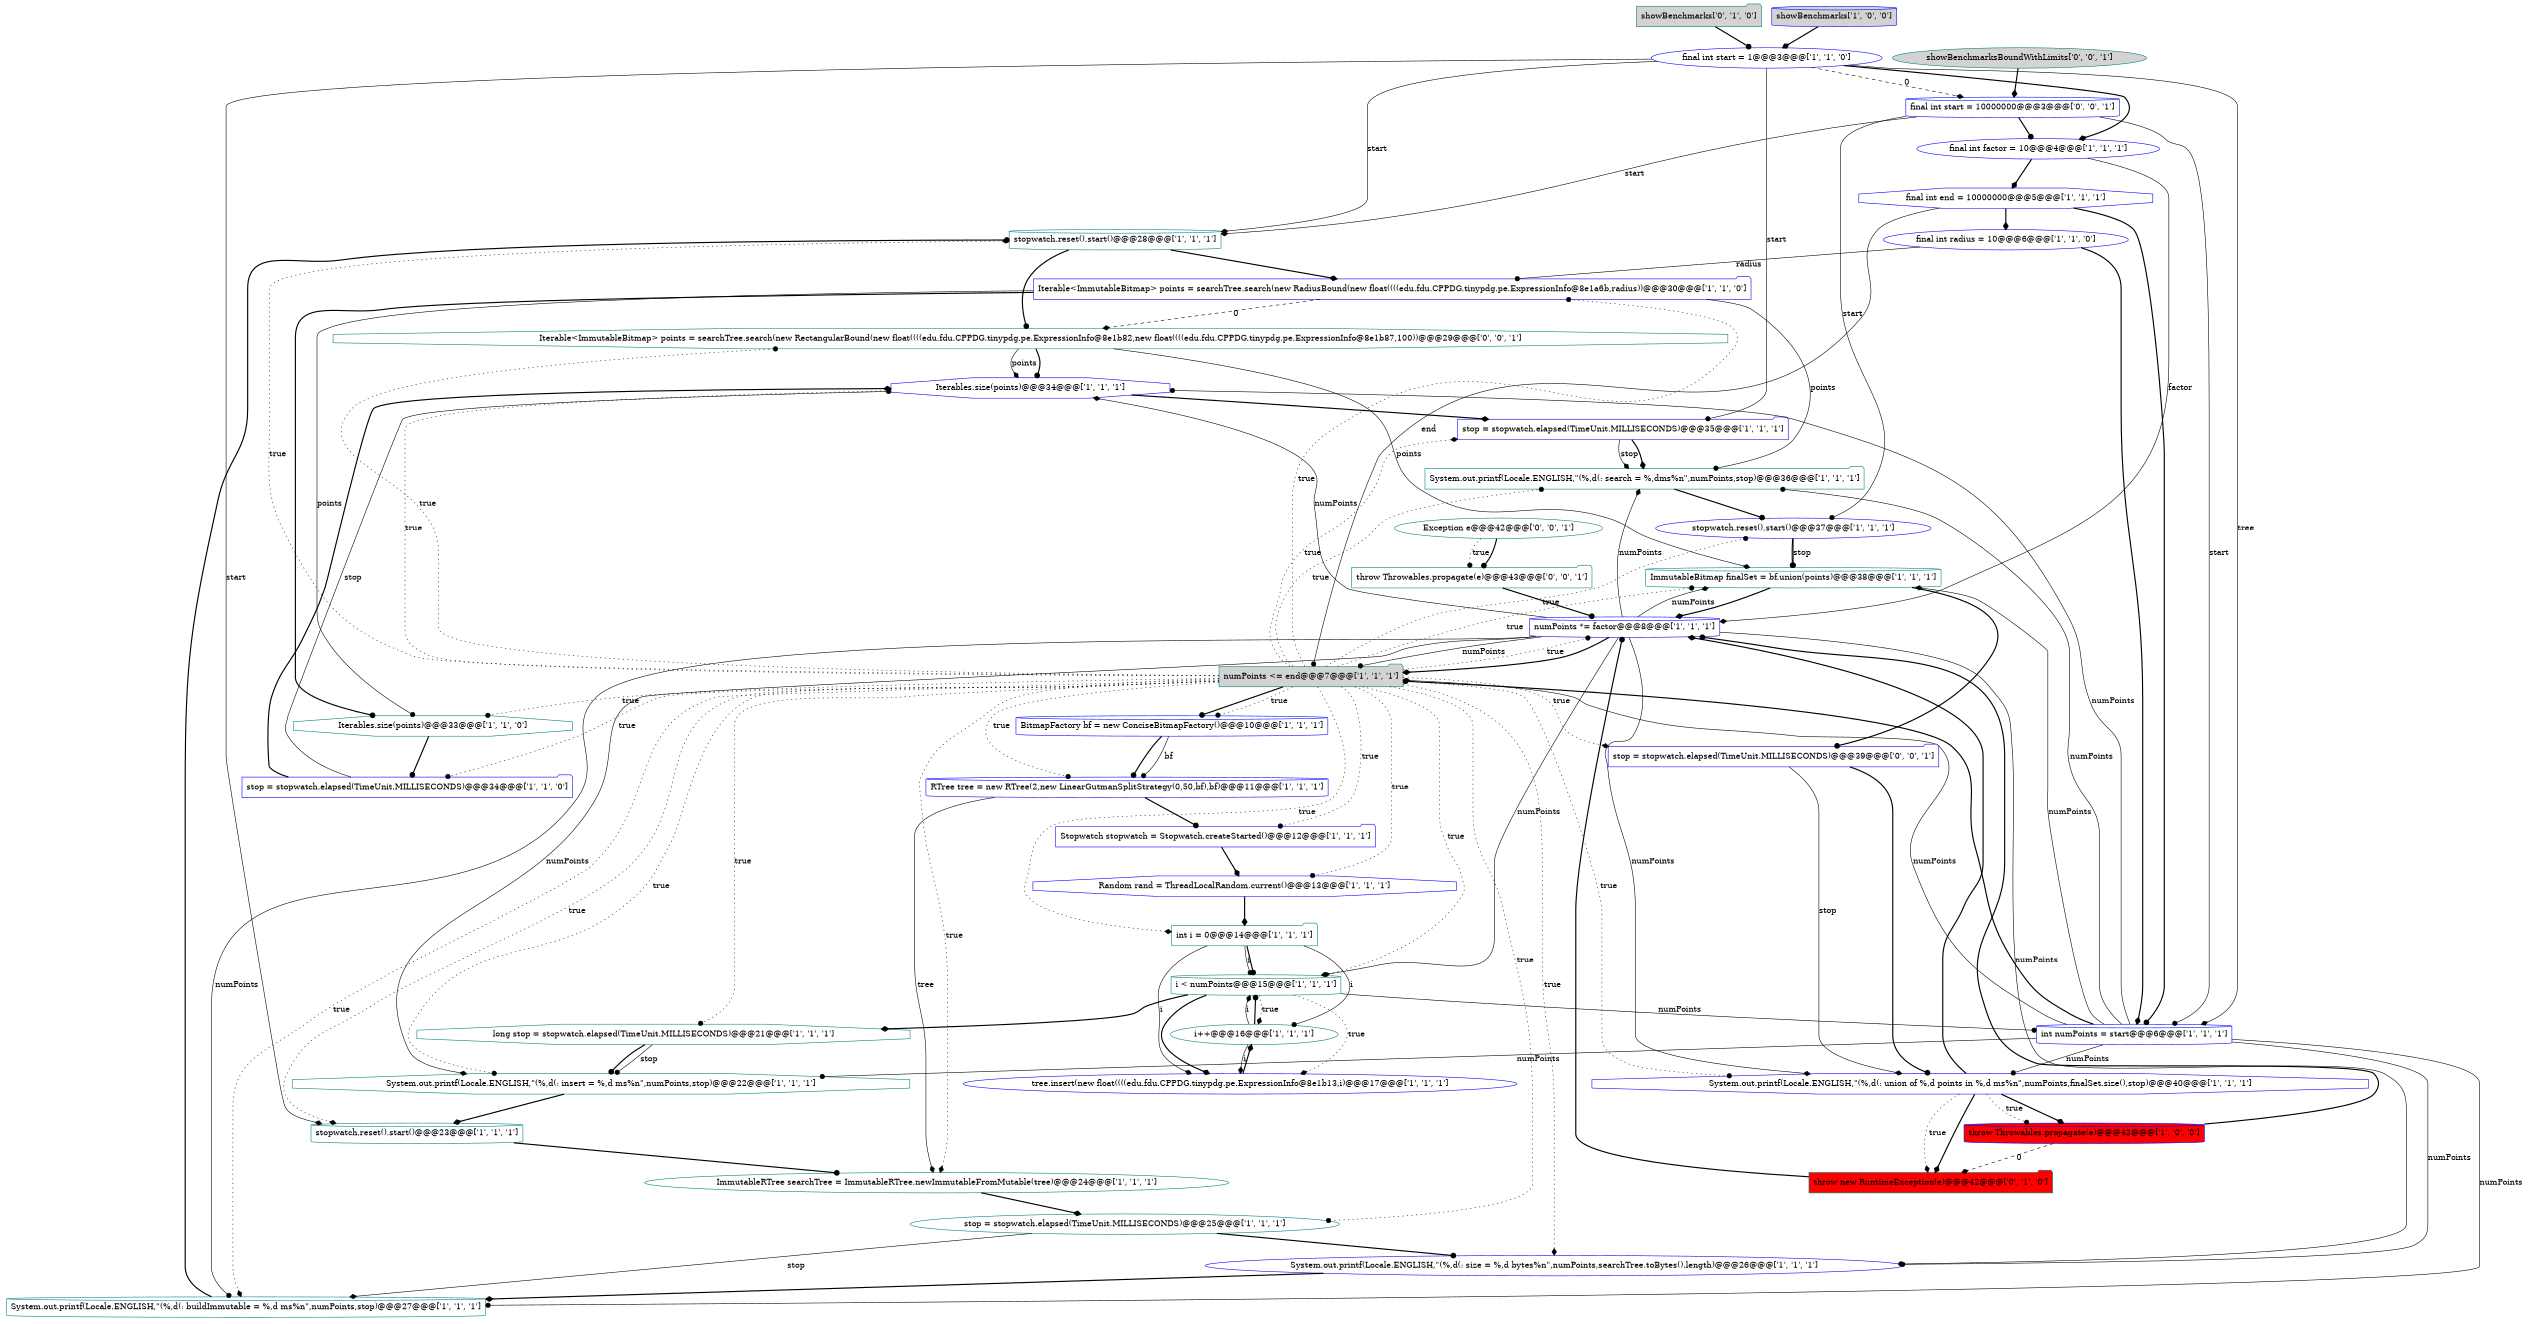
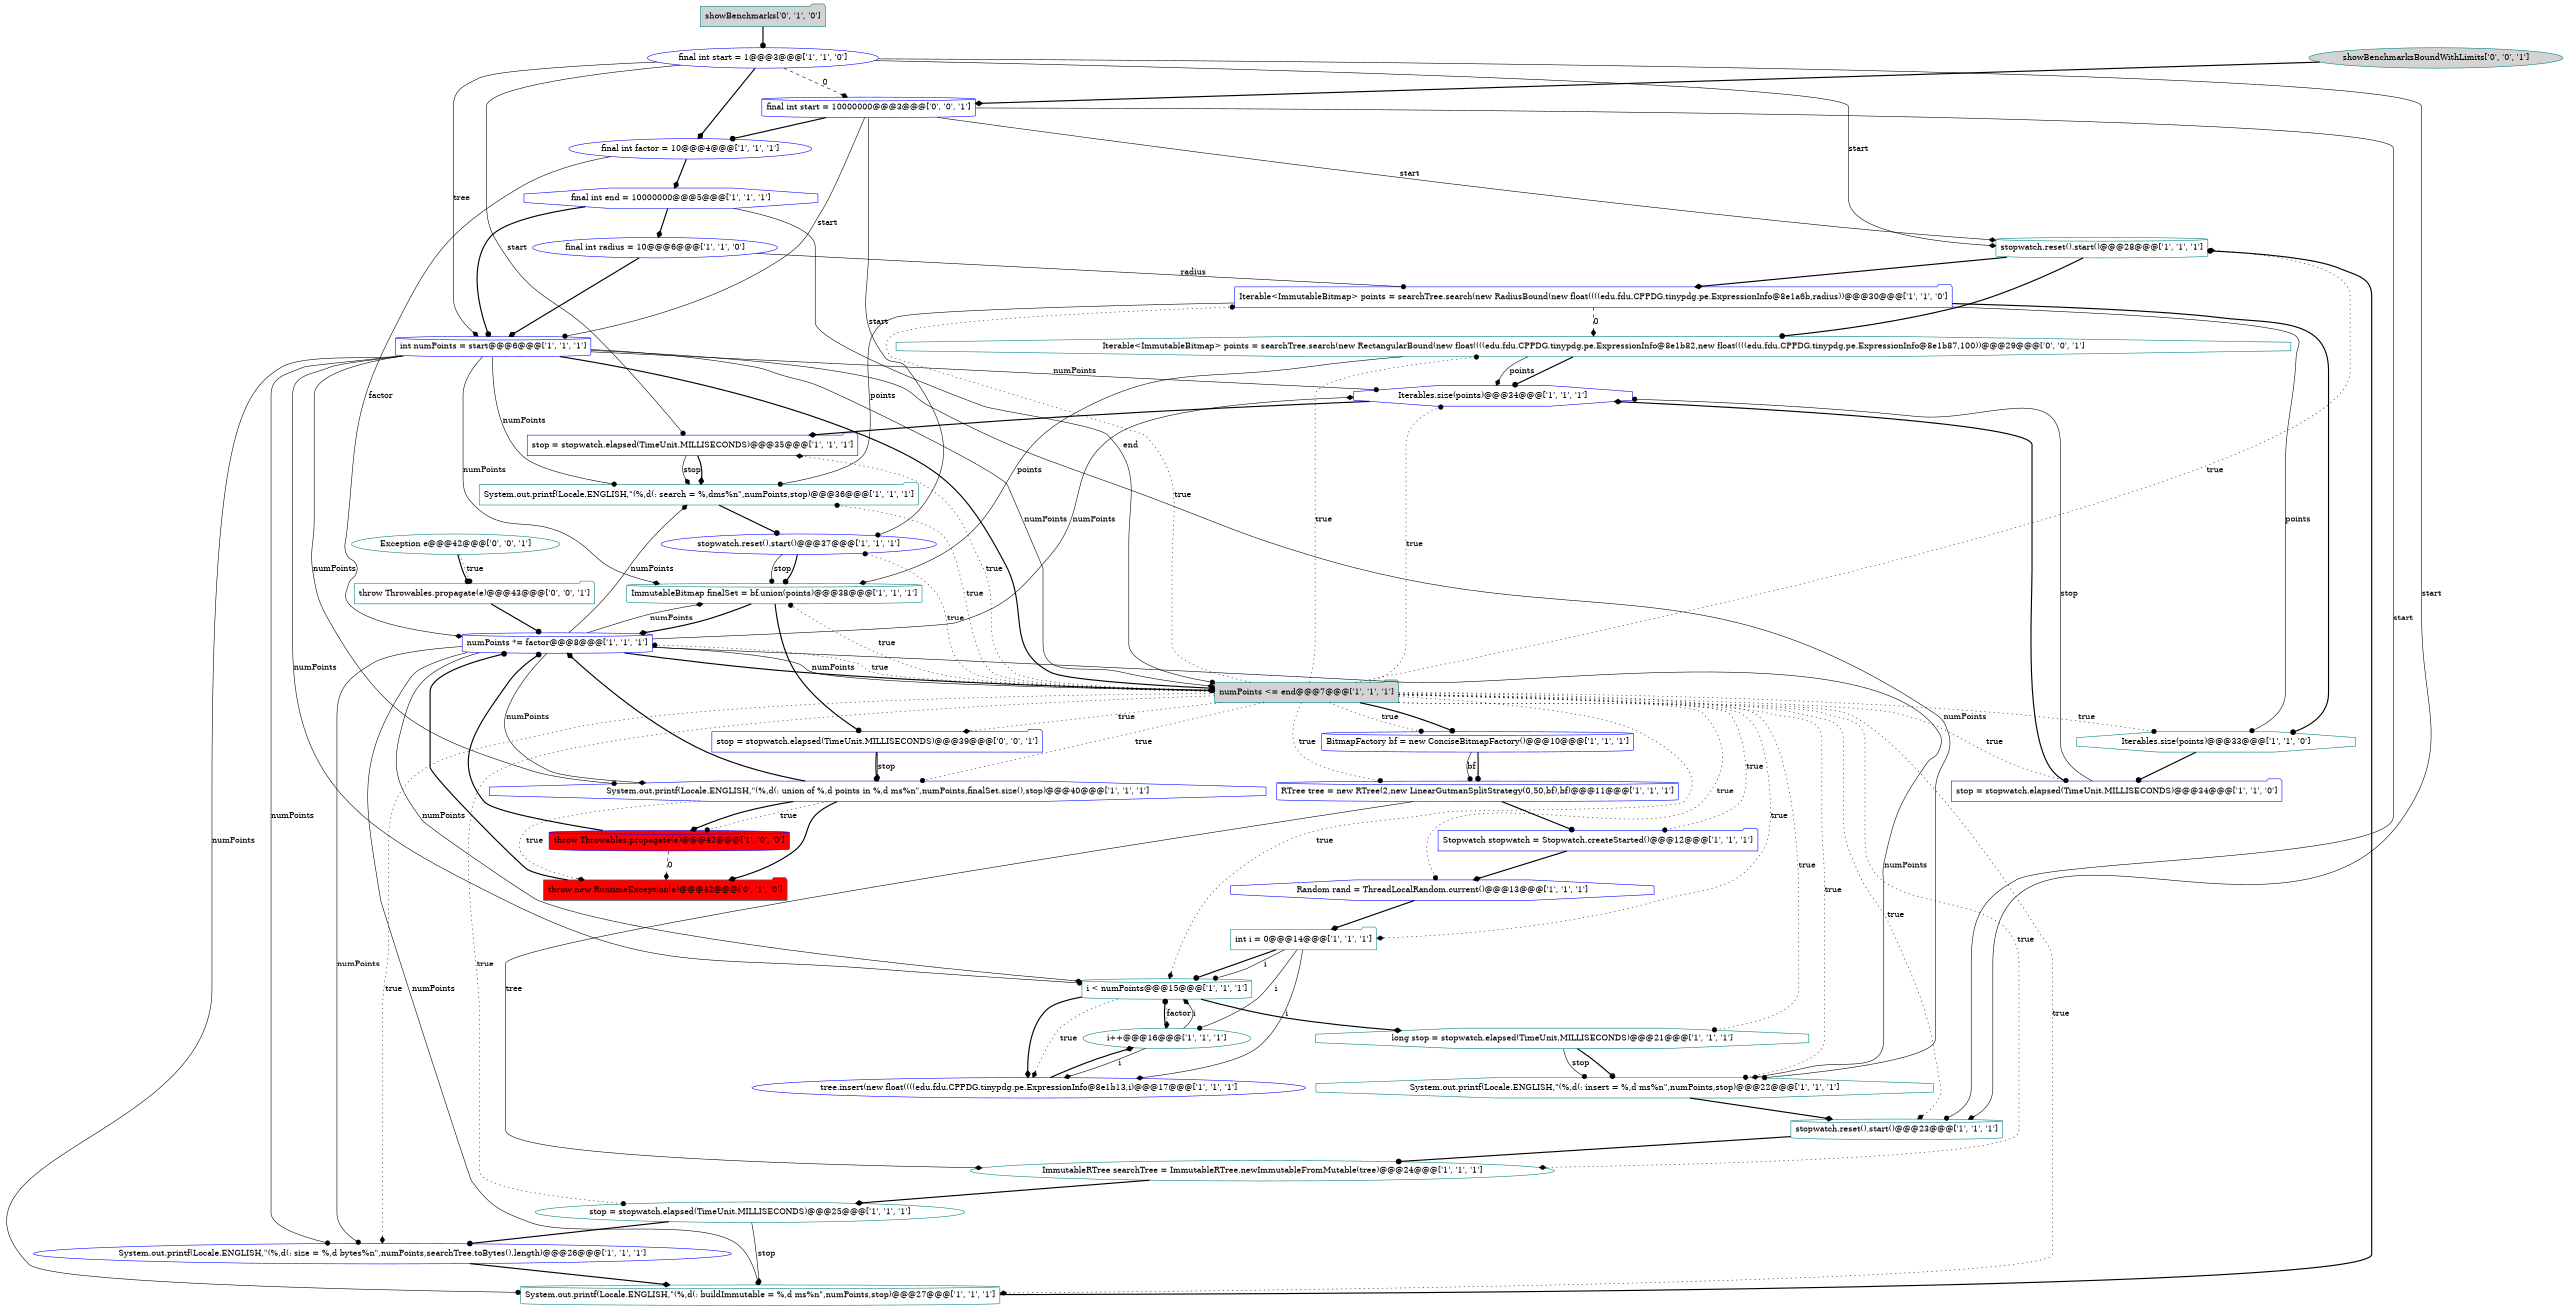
node "showBenchmarks['1', '0', '0']": removed
edge "final int start = 10000000@@@3@@@['0', '0', '1']" -> "stopwatch.reset().start()@@@23@@@['1', '1', '1']": added, label "start"
edge "i < numPoints@@@15@@@['1', '1', '1']" -> "i++@@@16@@@['1', '1', '1']": label "true" -> "factor"
edge "i < numPoints@@@15@@@['1', '1', '1']" -> "int numPoints = start@@@6@@@['1', '1', '1']": reversed
